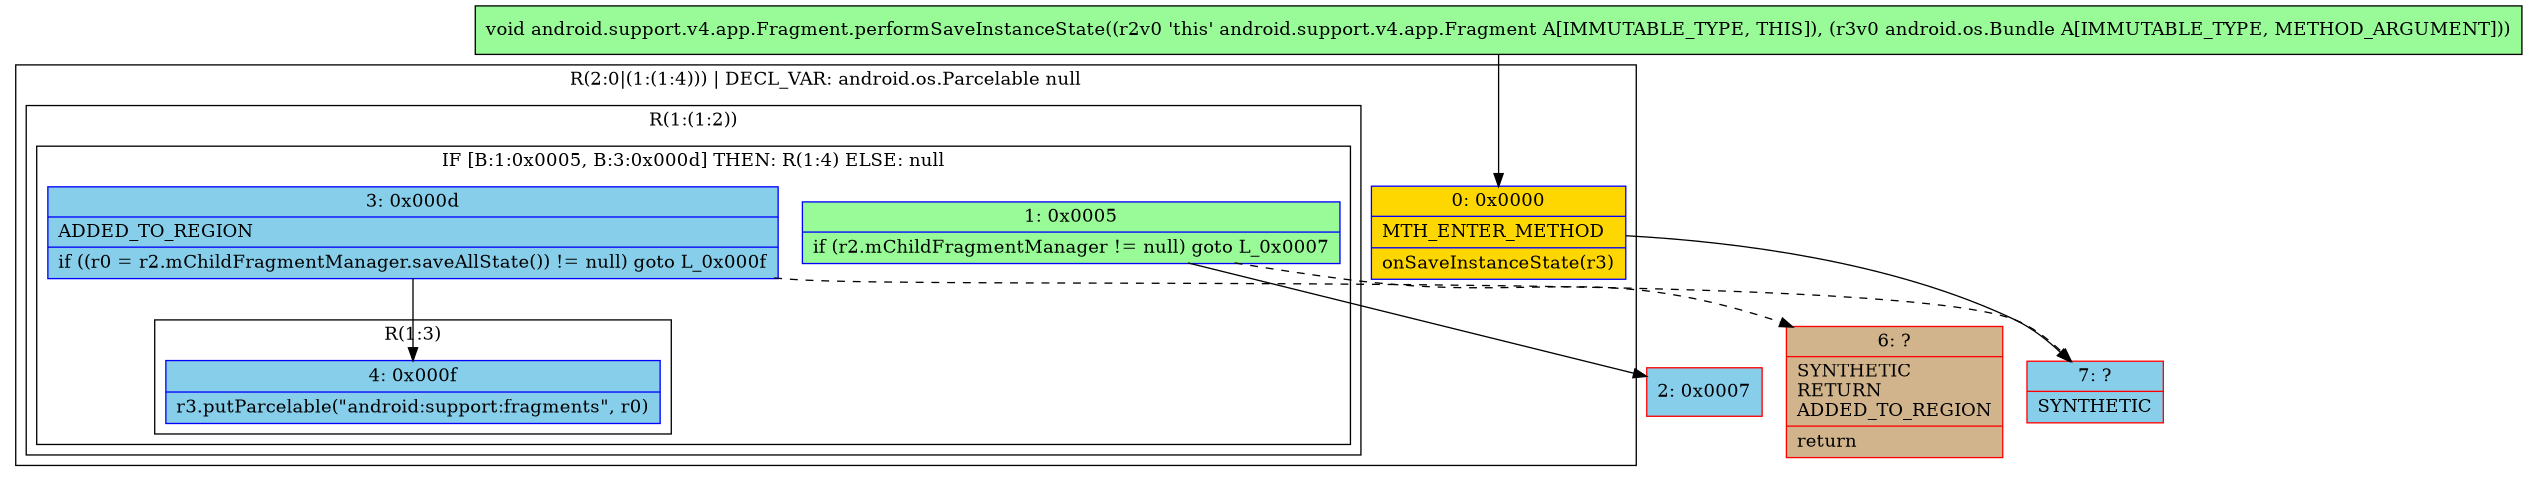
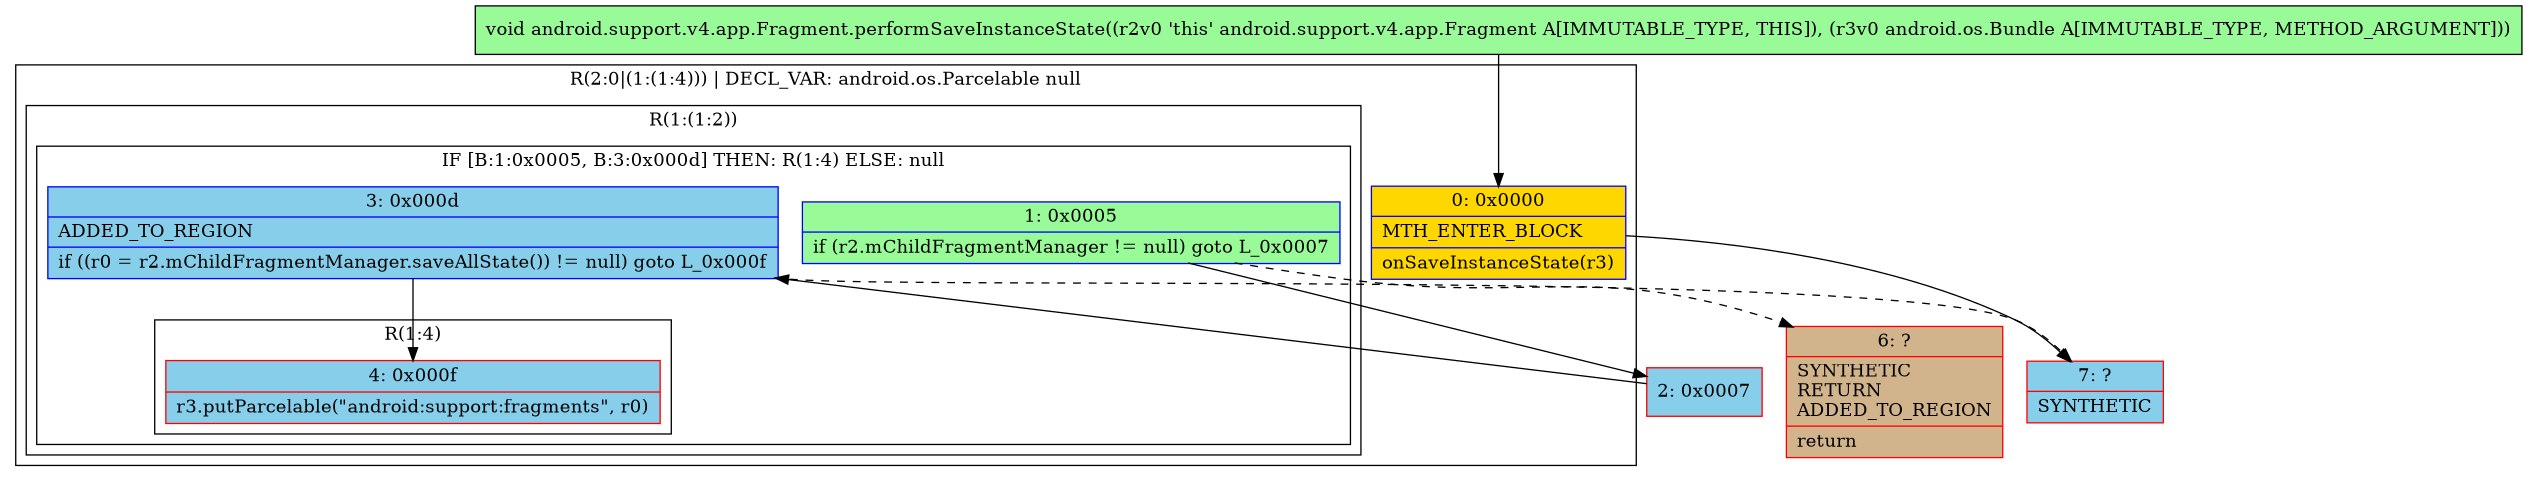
node "0: 0x0000": text "MTH_ENTER_METHOD" -> "MTH_ENTER_BLOCK"
edge "2: 0x0007" -> "3: 0x000d": added
cluster "R(1:3)": label "R(1:3)" -> "R(1:4)"
node "4: 0x000f": color blue -> red
